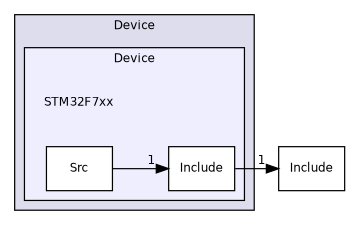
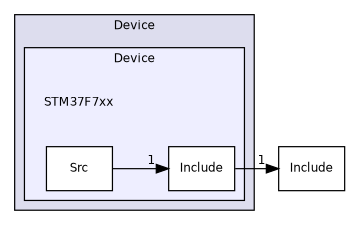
node "STM32F7xx": label "STM32F7xx" -> "STM37F7xx"
